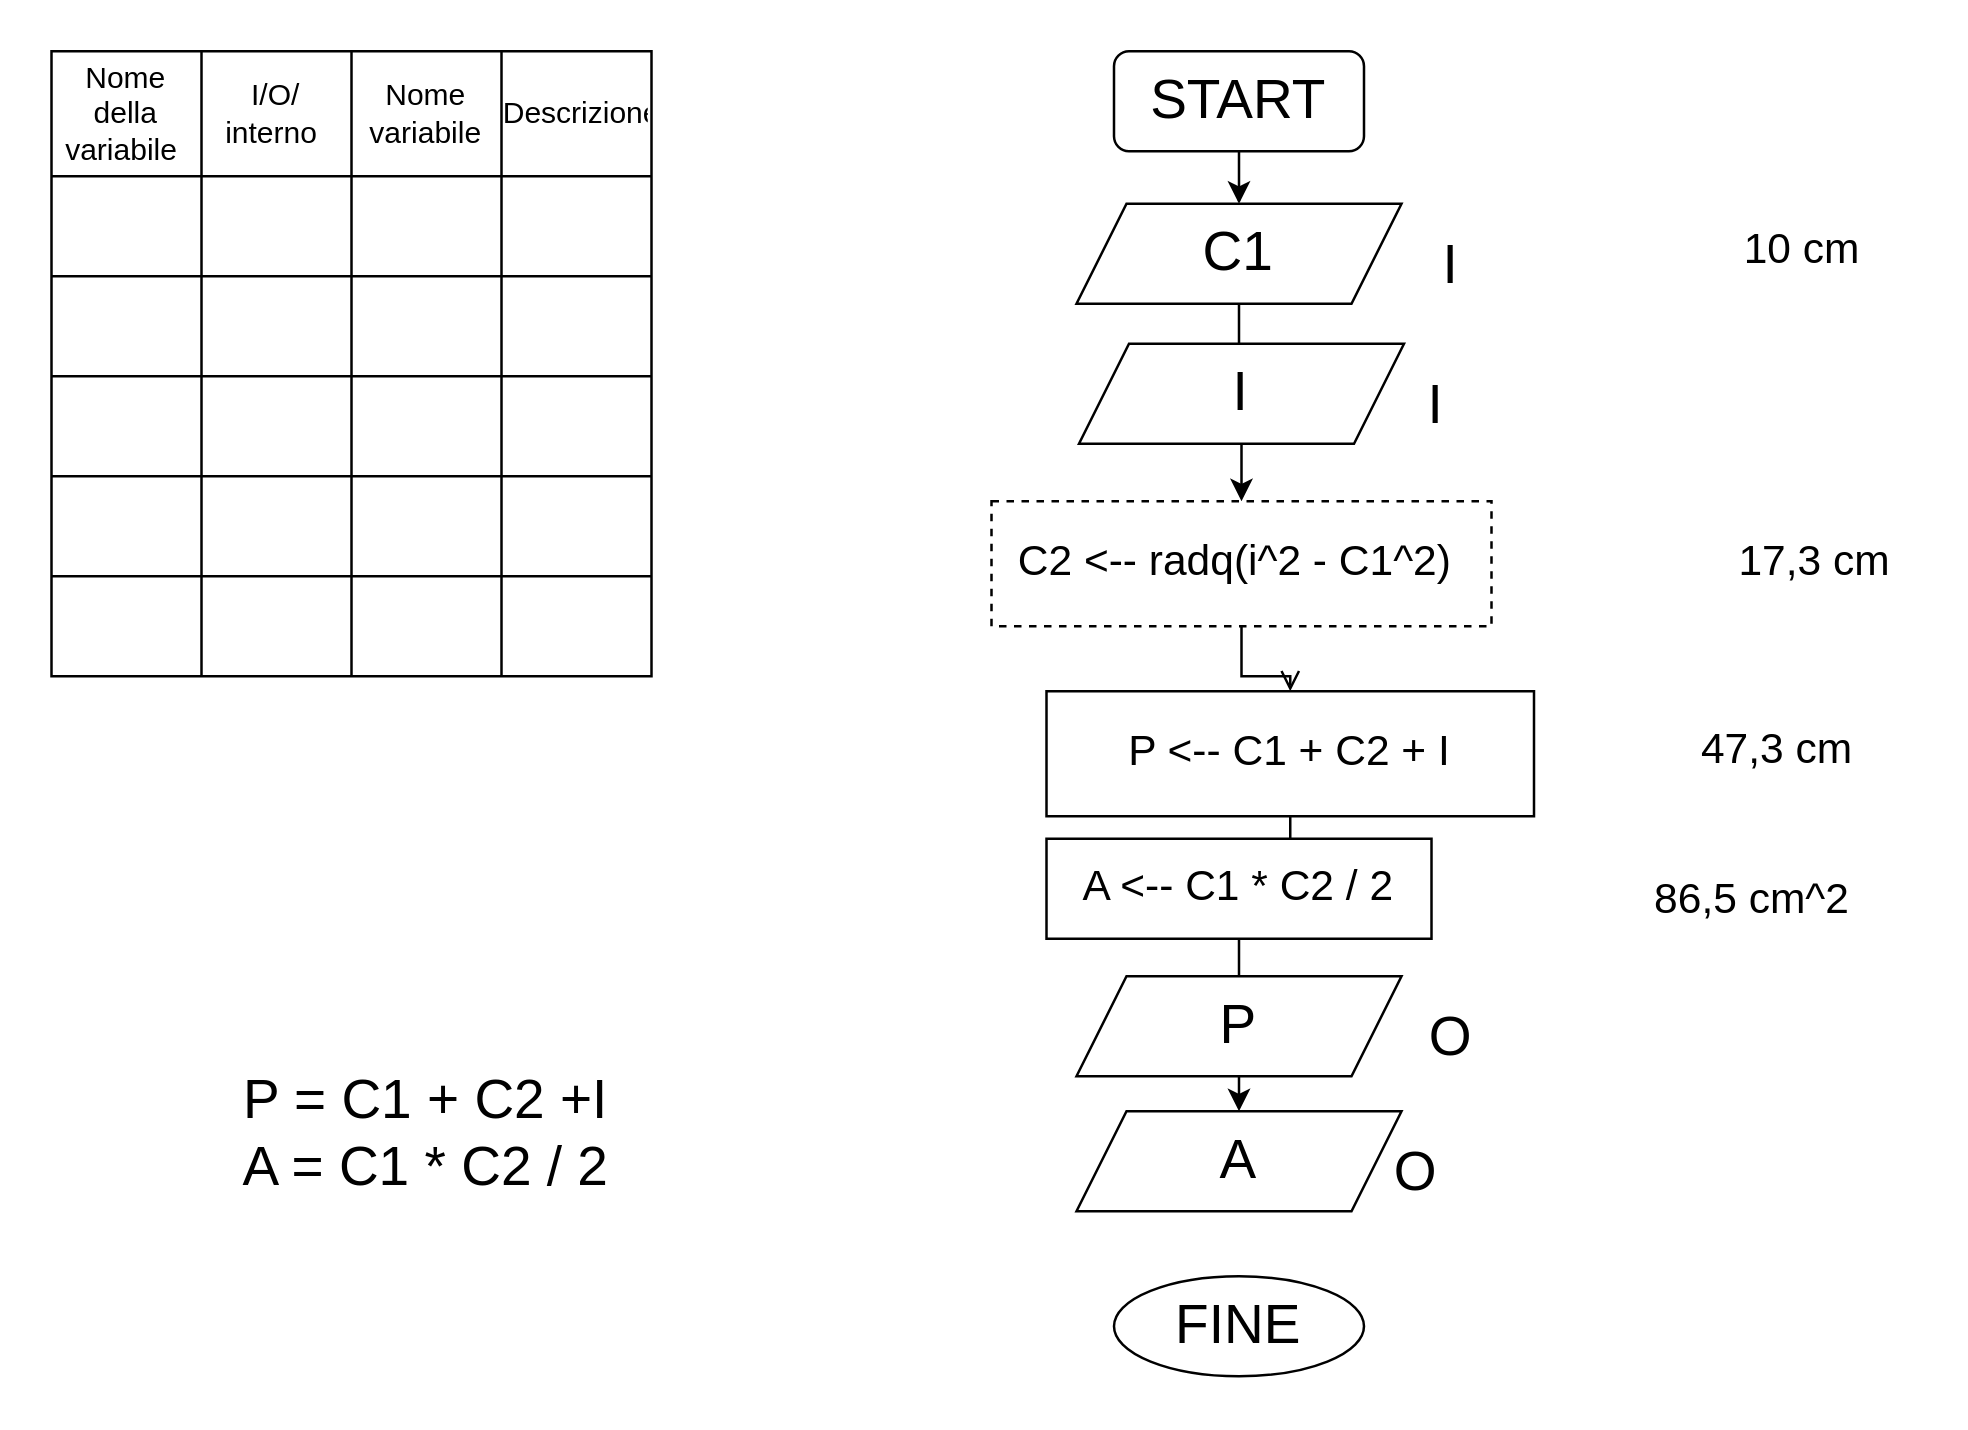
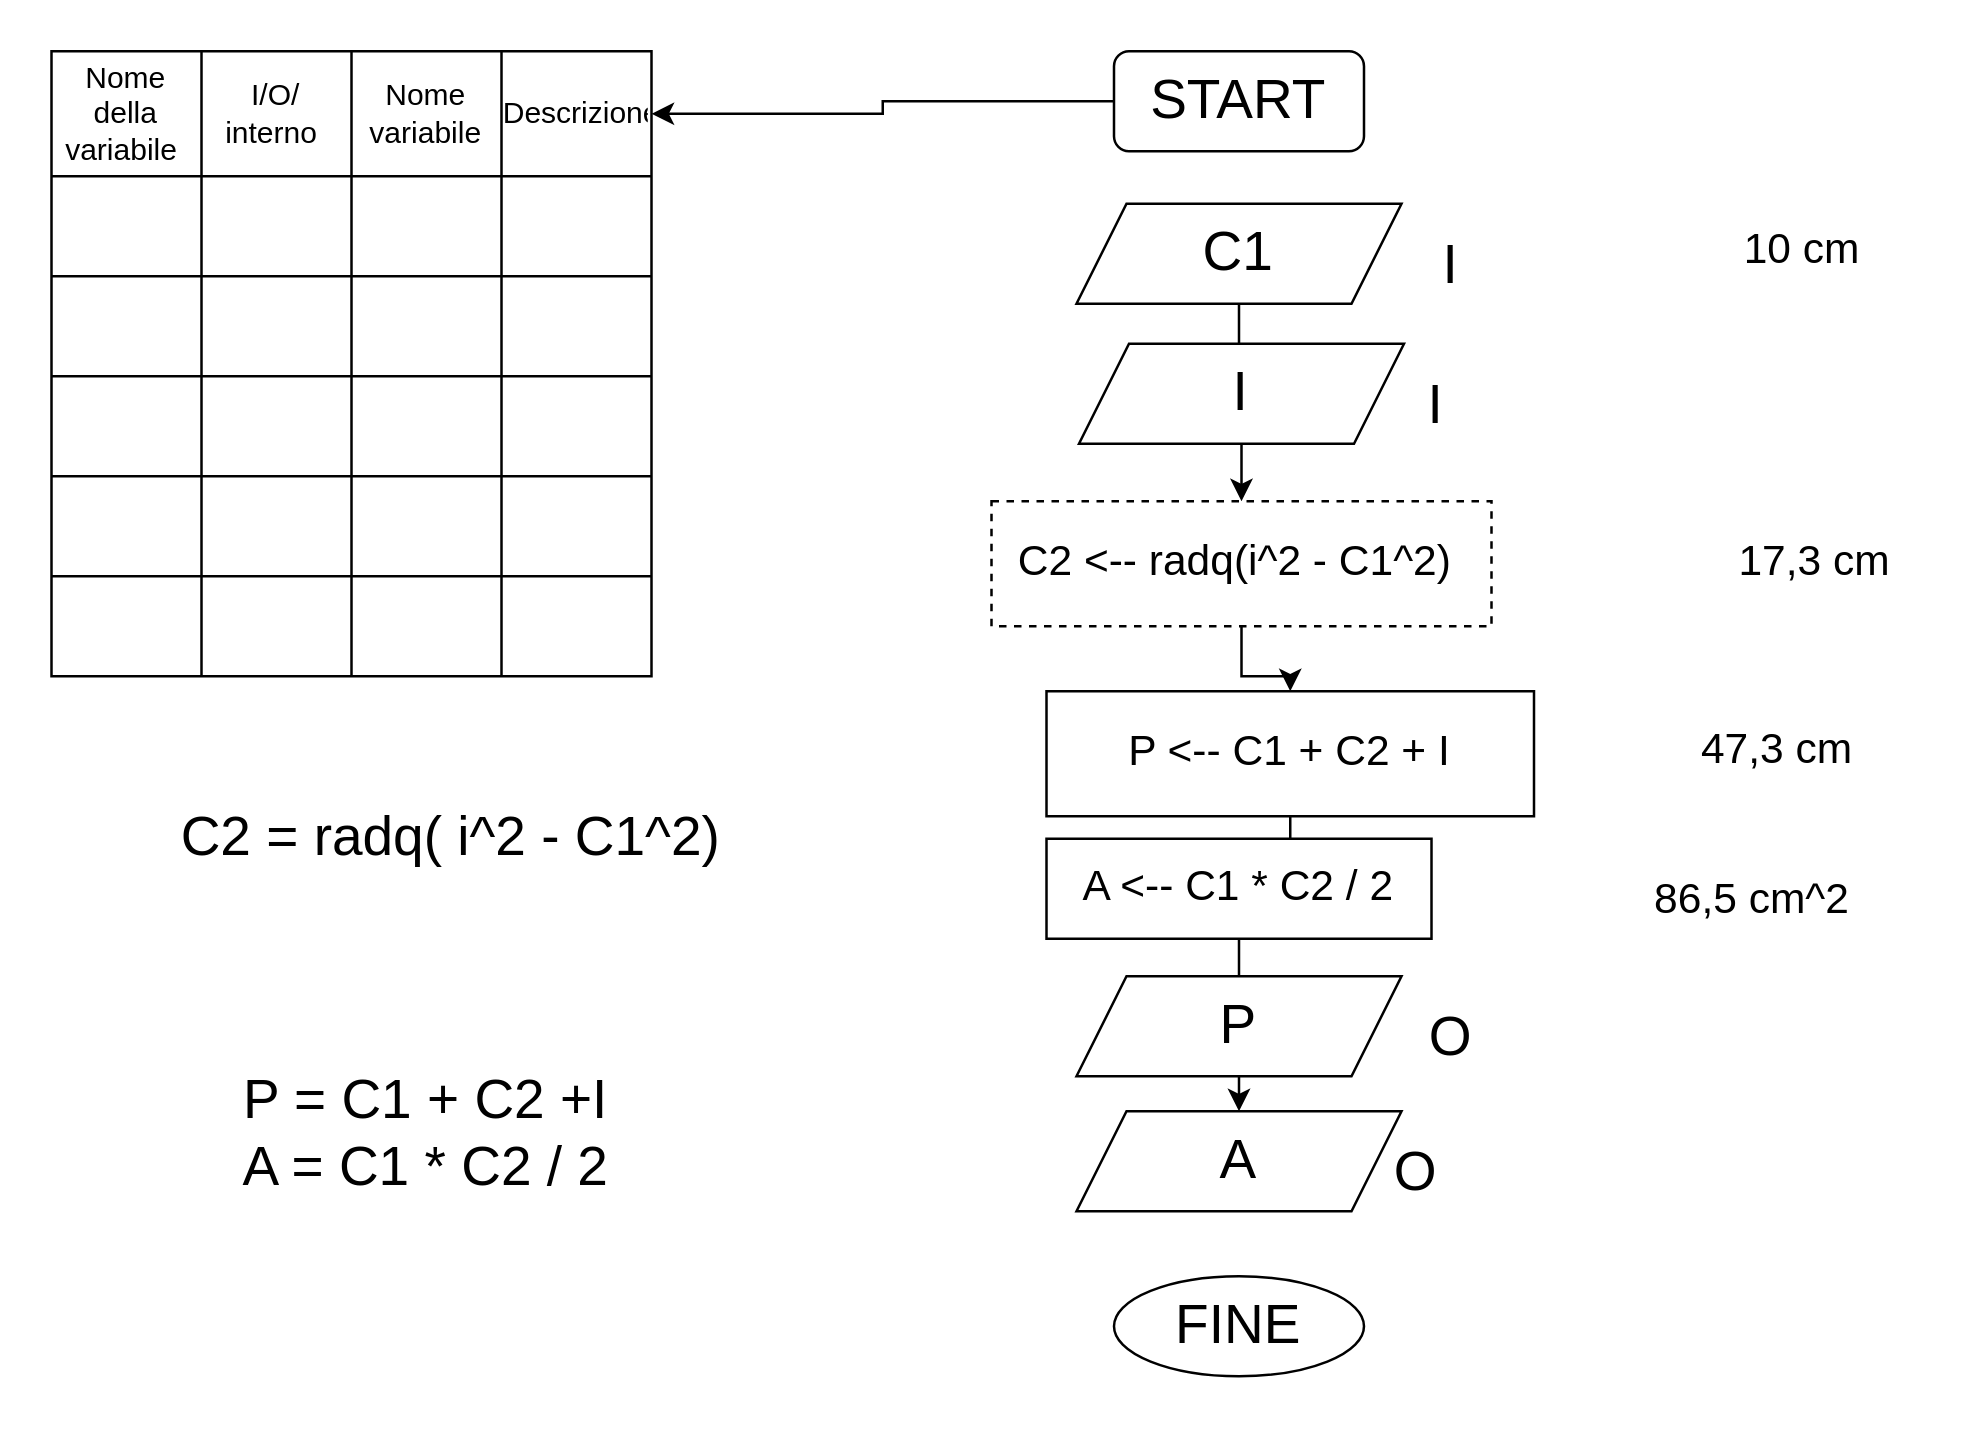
edge "START" -> "C1": now "START" -> "Descrizione"
edge "C2 <-- radq(i^2 - C1^2)" -> "P <-- C1 + C2 + I": arrowhead open -> classic
node "C2 = radq( i^2 - C1^2)": added
